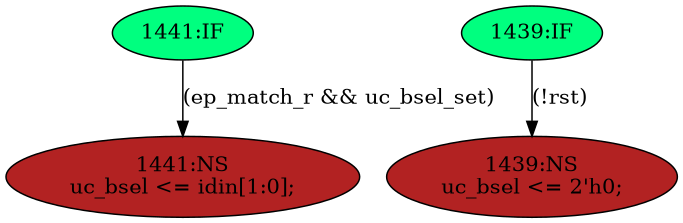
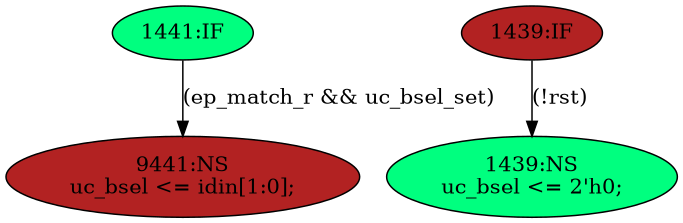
node "1439:IF": fillcolor springgreen -> firebrick
node "1441:NS uc_bsel <= idin[1:0];": label "1441:NS uc_bsel <= idin[1:0];" -> "9441:NS uc_bsel <= idin[1:0];"
node "1439:NS uc_bsel <= 2'h0;": fillcolor firebrick -> springgreen
